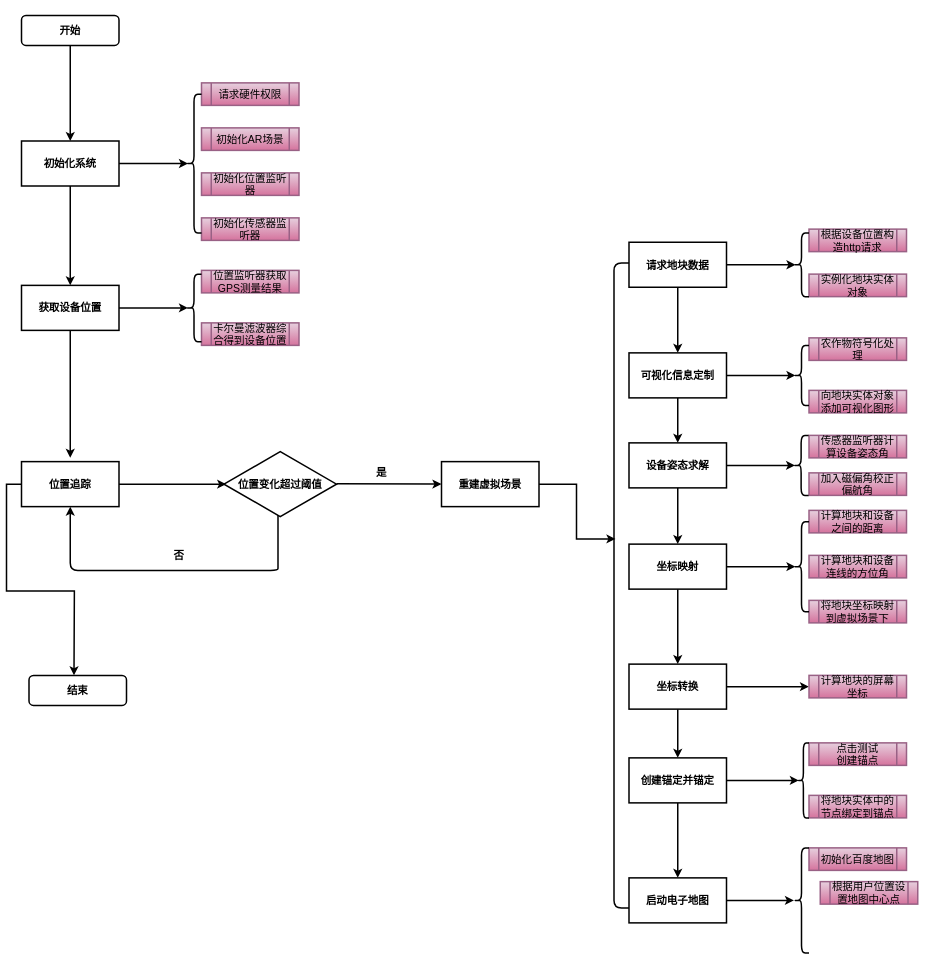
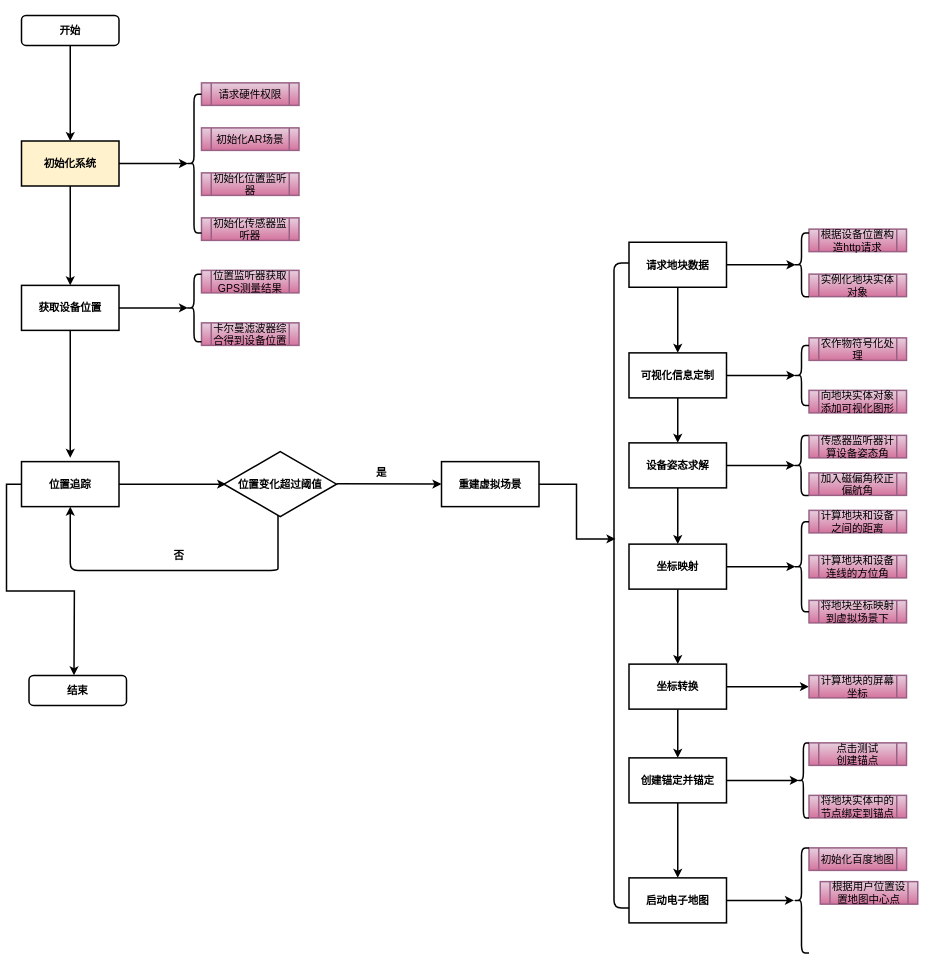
node "初始化系统": fillcolor #ffffff -> #fff2cc
